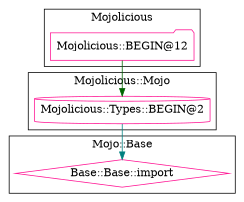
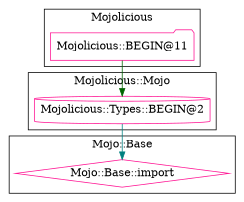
node "Mojolicious::BEGIN@12": label "Mojolicious::BEGIN@12" -> "Mojolicious::BEGIN@11"
node "Base::Base::import": label "Base::Base::import" -> "Mojo::Base::import"
